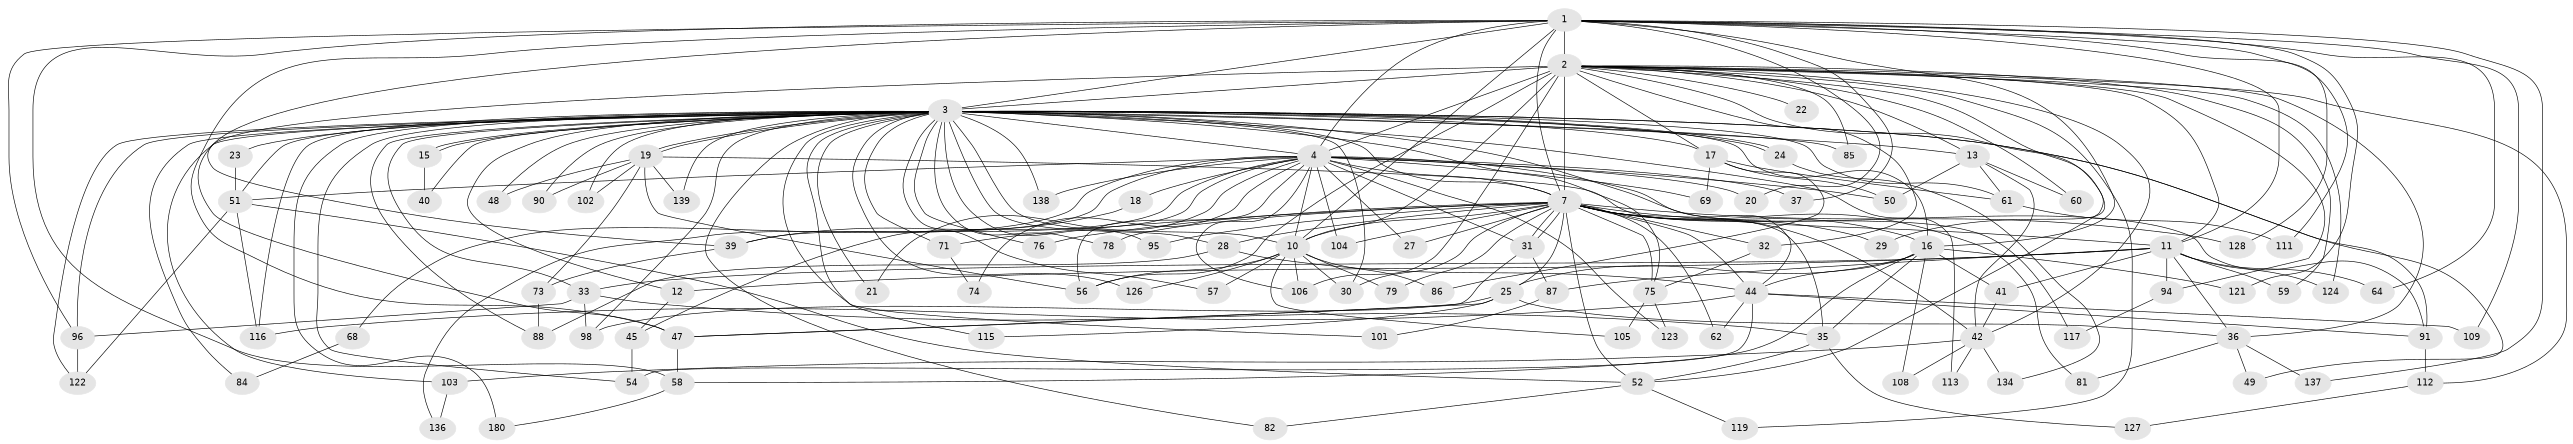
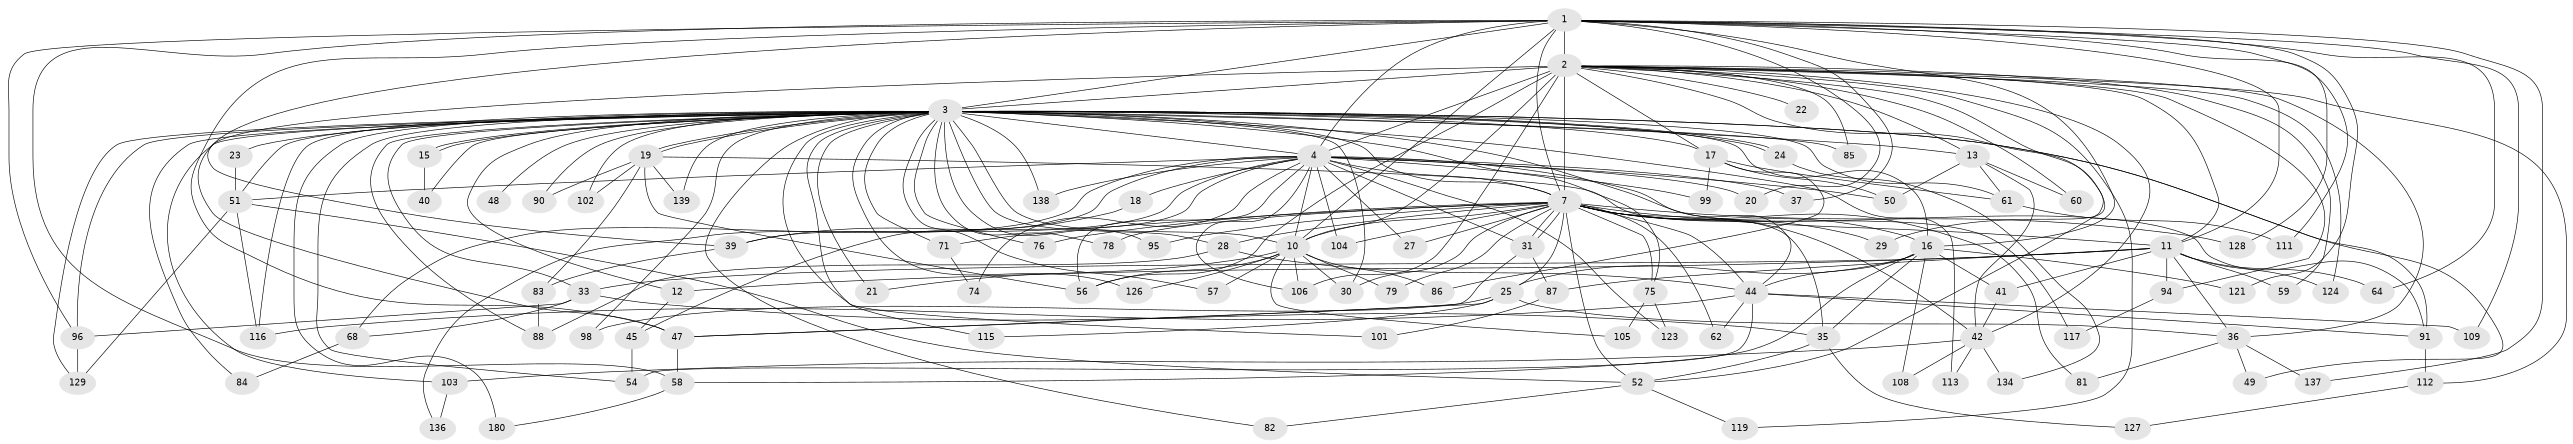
edge "19" -- "48": removed
node "69": label "69" -> "99"
edge "4" -- "21": now "10" -- "21"
node "32": removed
node "73": label "73" -> "83"
edge "33" -- "98": now "33" -- "68"
node "122": label "122" -> "129"
